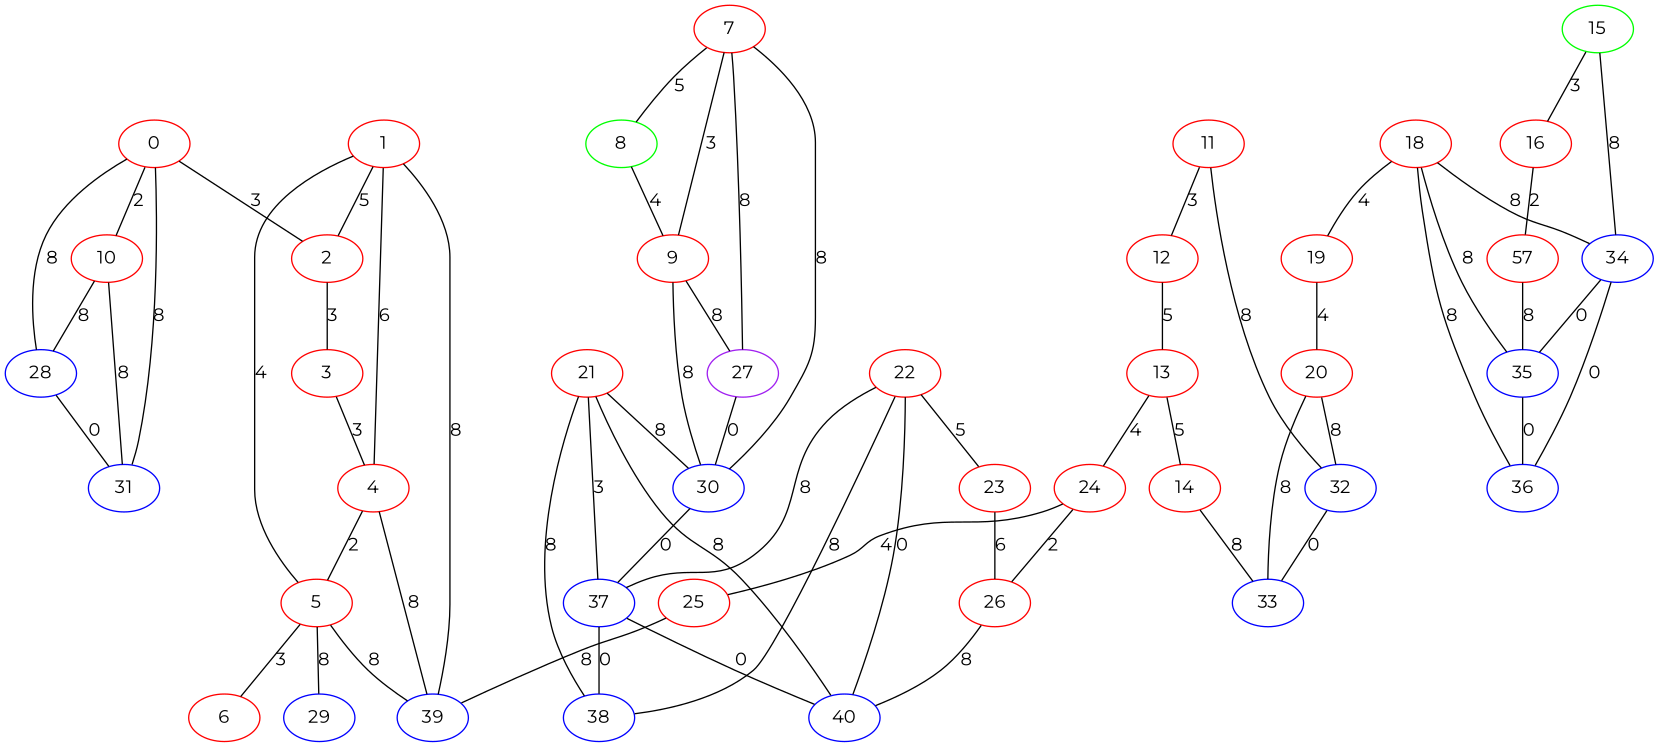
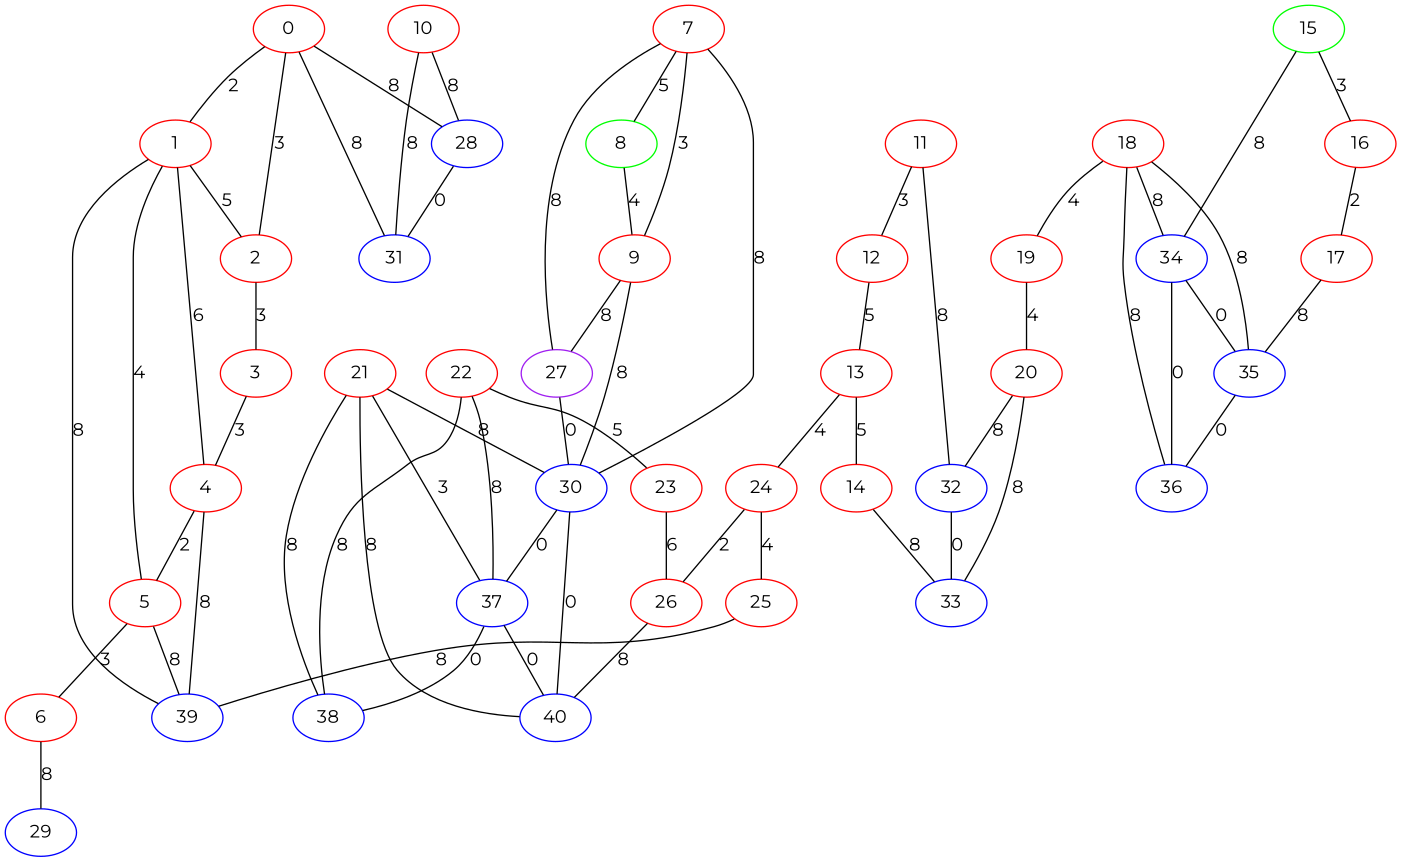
edge "0" -- "10": now "0" -- "1"
node "57": label "57" -> "17"
edge "22" -- "40": now "30" -- "40"
edge "5" -- "29": now "6" -- "29"
